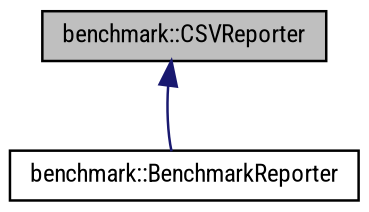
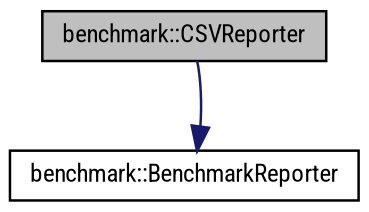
edge "benchmark::BenchmarkReporter" -> "benchmark::CSVReporter": reversed
